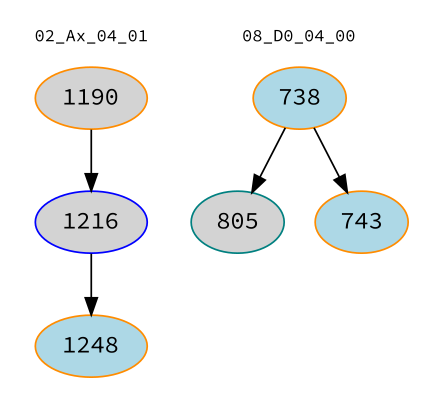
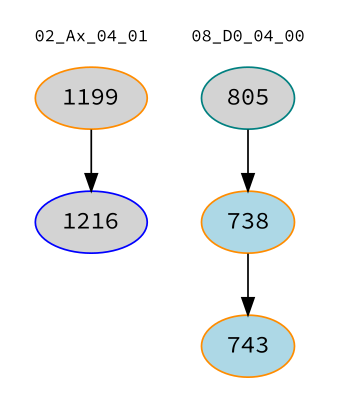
node "1190": label "1190" -> "1199"
edge "738" -> "805": reversed
node "1248": removed
